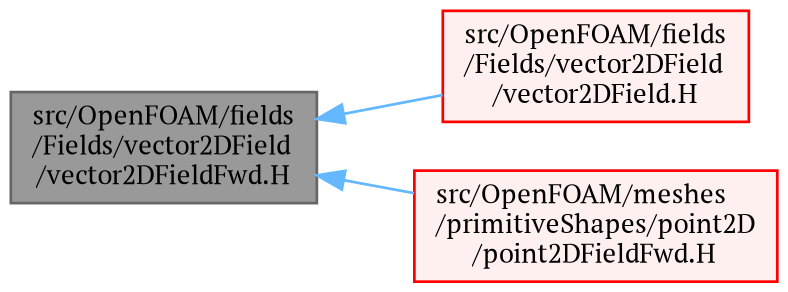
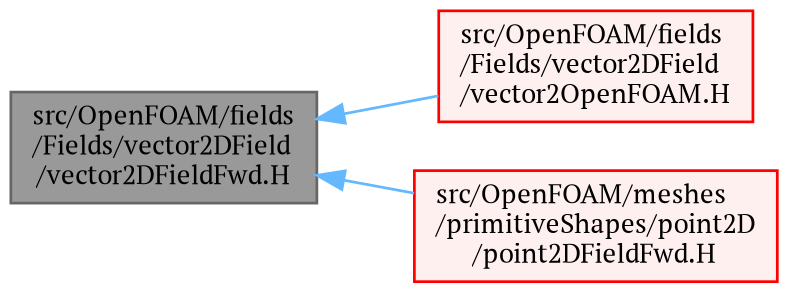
node "src/OpenFOAM/fields /Fields/vector2DField /vector2DField.H": label "src/OpenFOAM/fields /Fields/vector2DField /vector2DField.H" -> "src/OpenFOAM/fields /Fields/vector2DField /vector2OpenFOAM.H"
